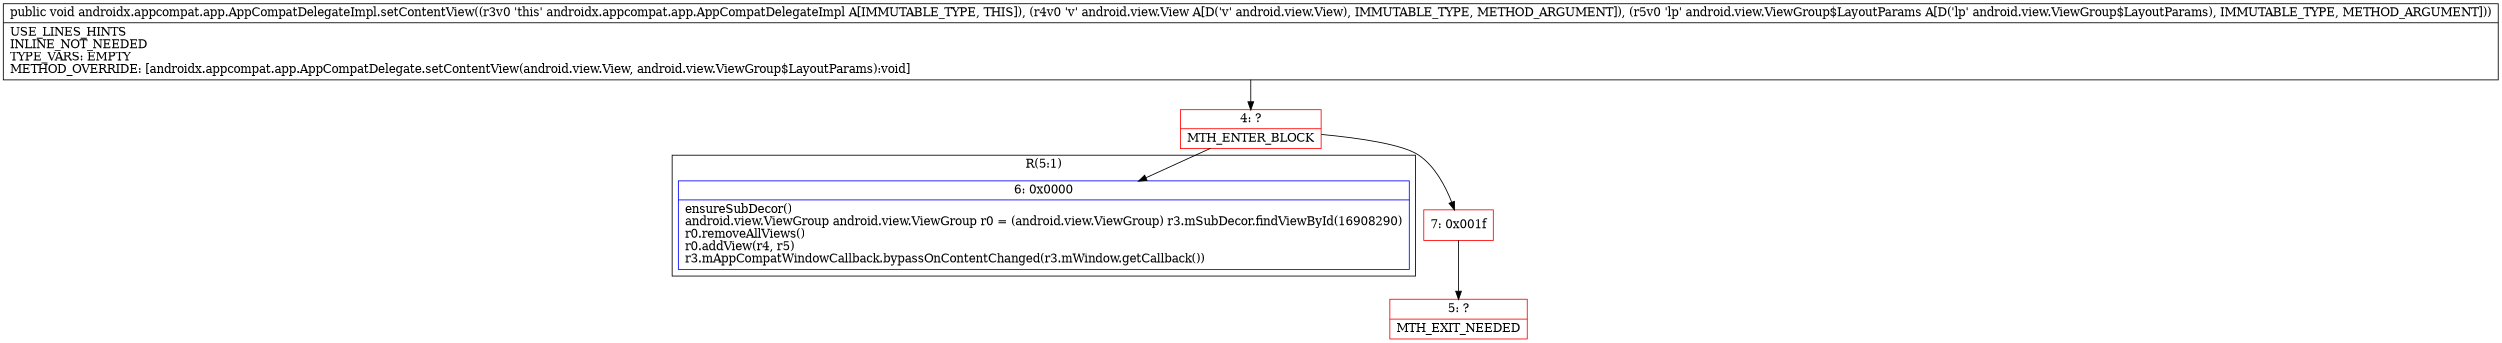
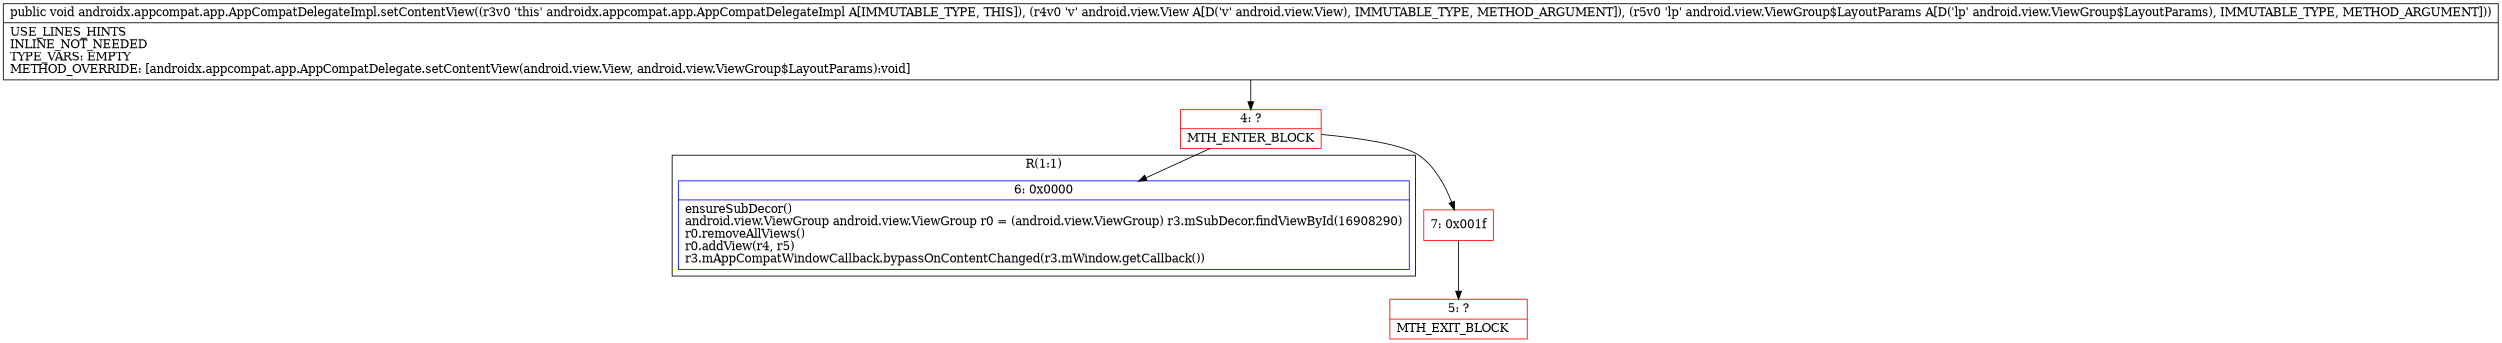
cluster "R(5:1)": label "R(5:1)" -> "R(1:1)"
node "5: ?": text "MTH_EXIT_NEEDED" -> "MTH_EXIT_BLOCK"
